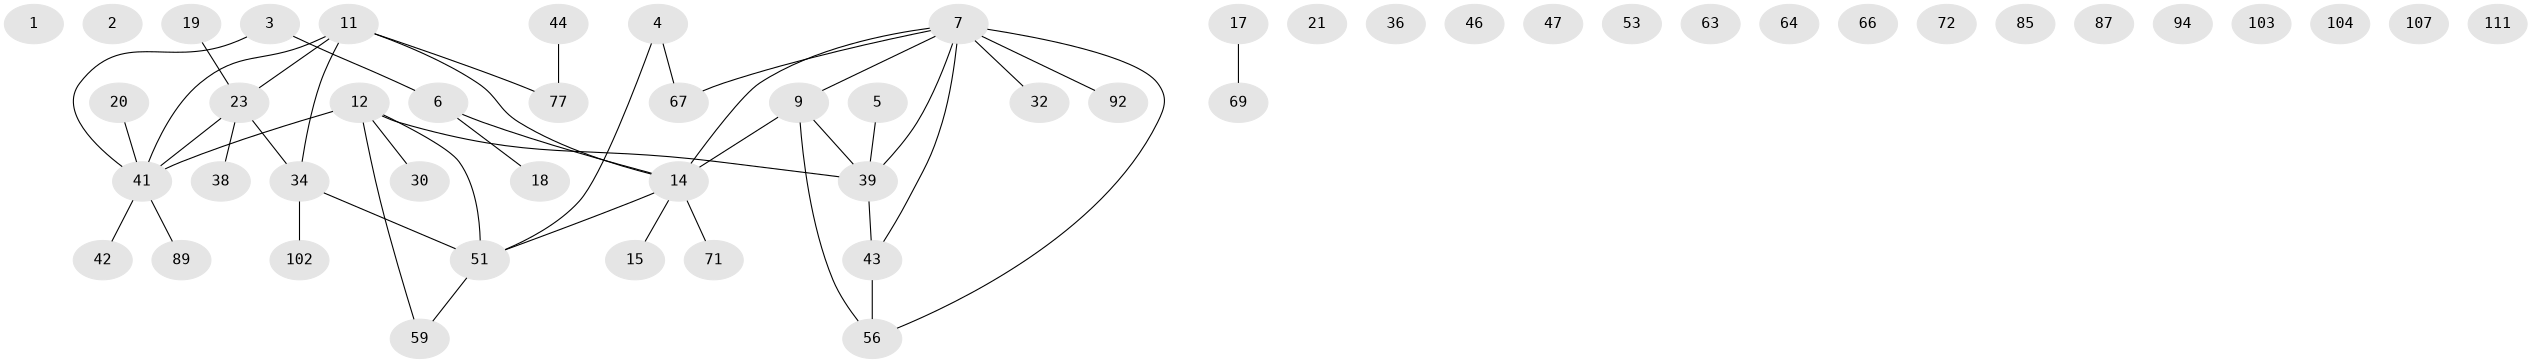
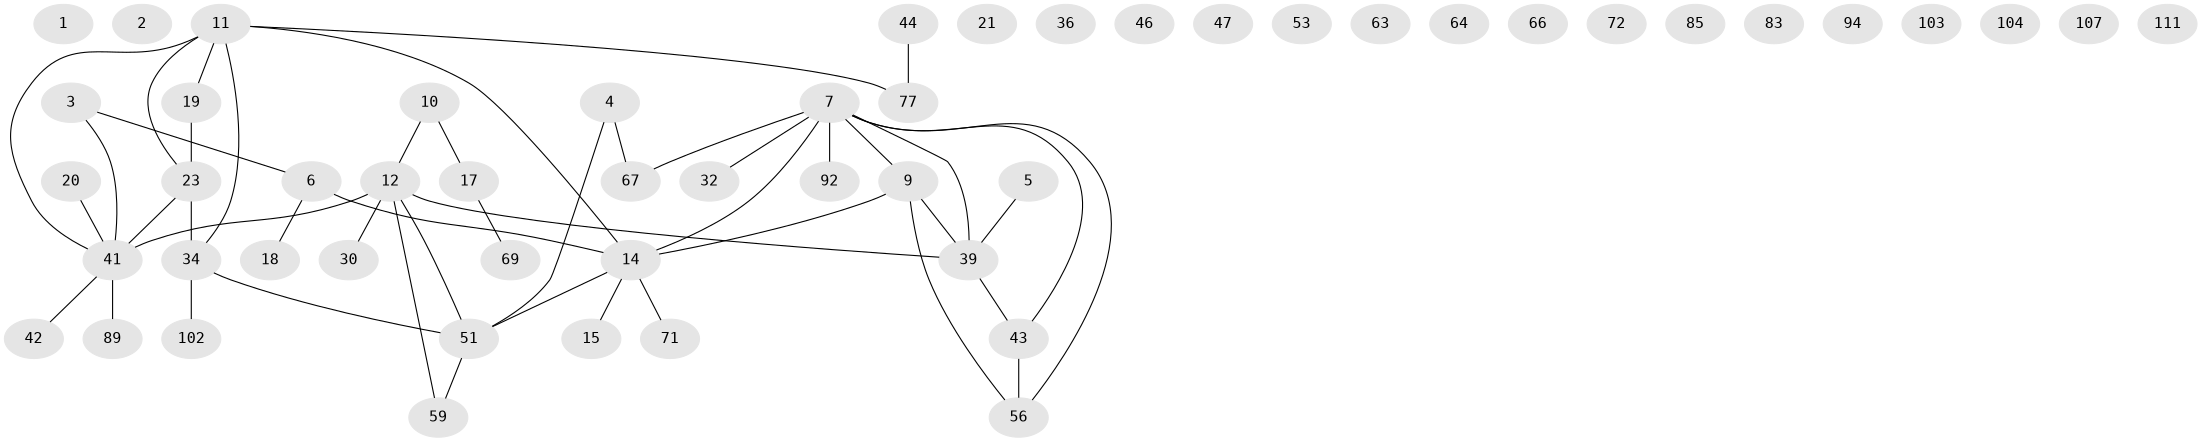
node "87": label "87" -> "83"
edge "11" -- "19": added
node "10": added
node "38": removed
